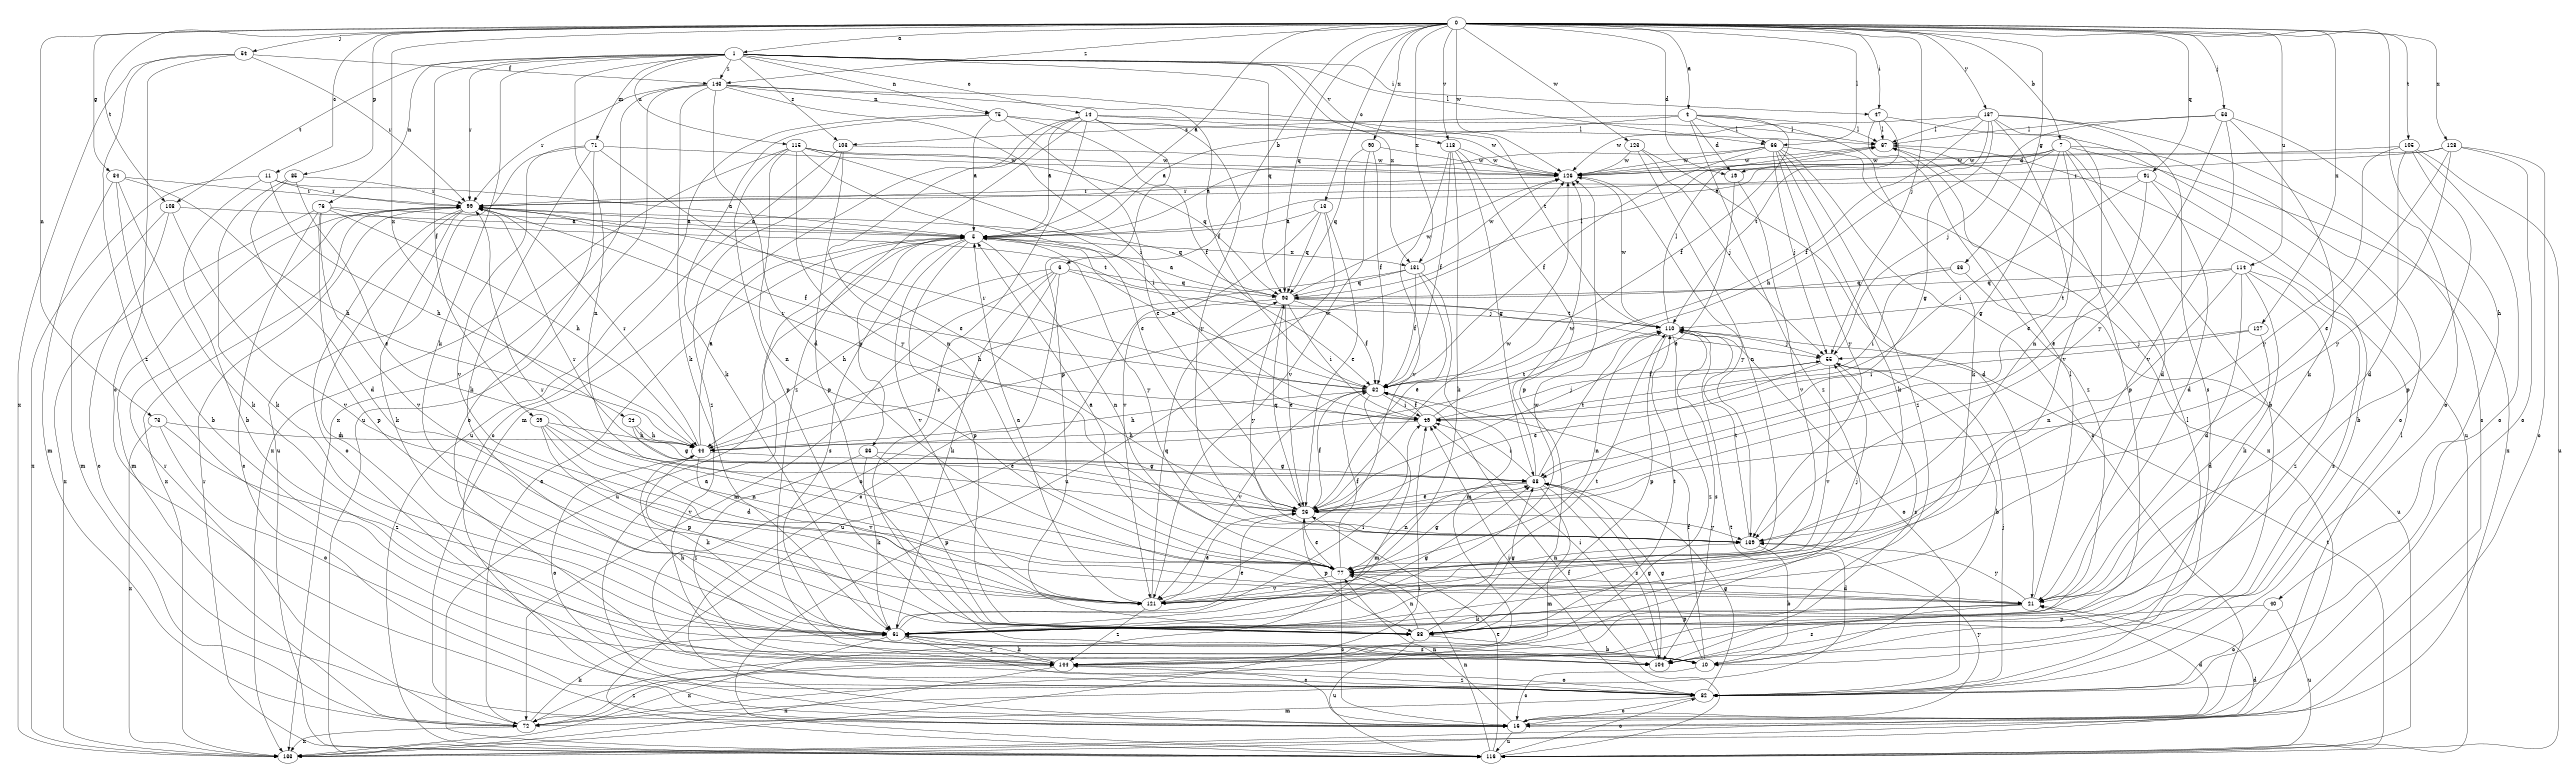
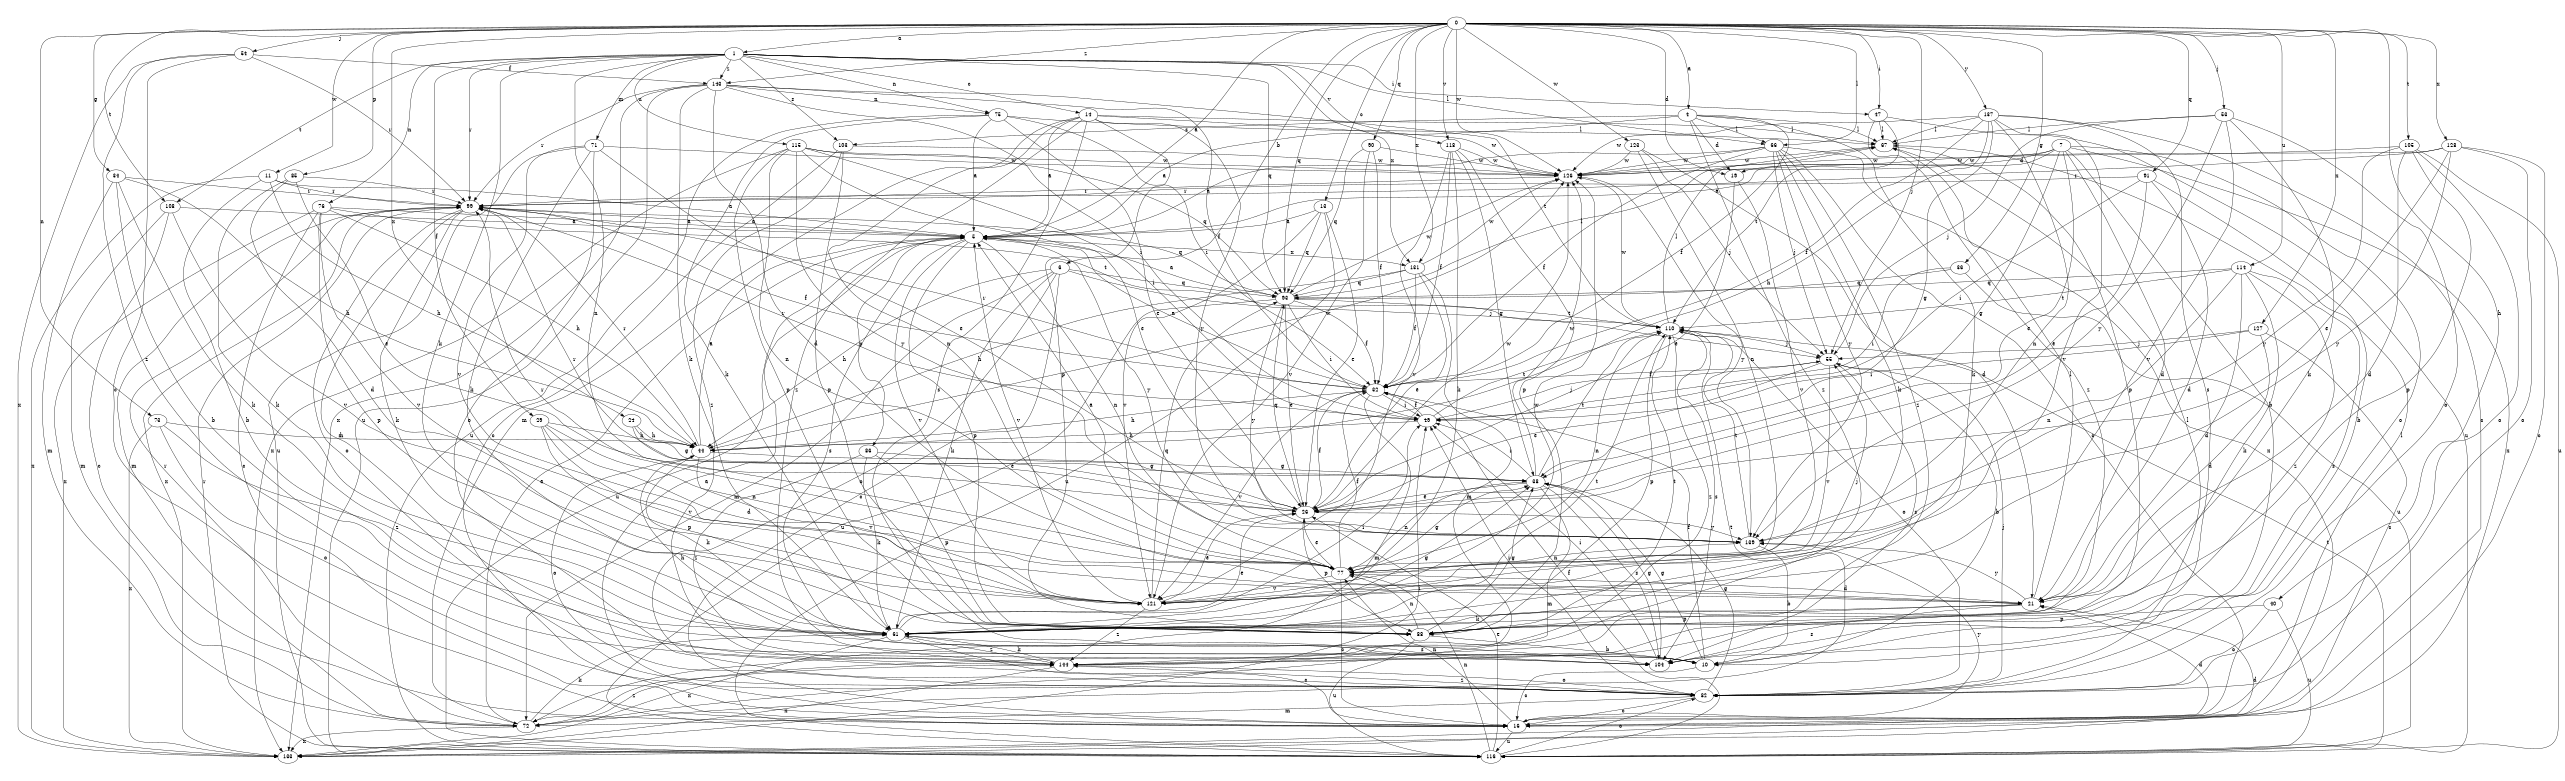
edge "0" -> "7": removed, label "b"
edge "0" -> "90": label "x" -> "q"
edge "0" -> "11": label "c" -> "w"
edge "75" -> "32": label "f" -> "i"
edge "121" -> "5": label "a" -> "v"
edge "127" -> "16": added, label "c"
